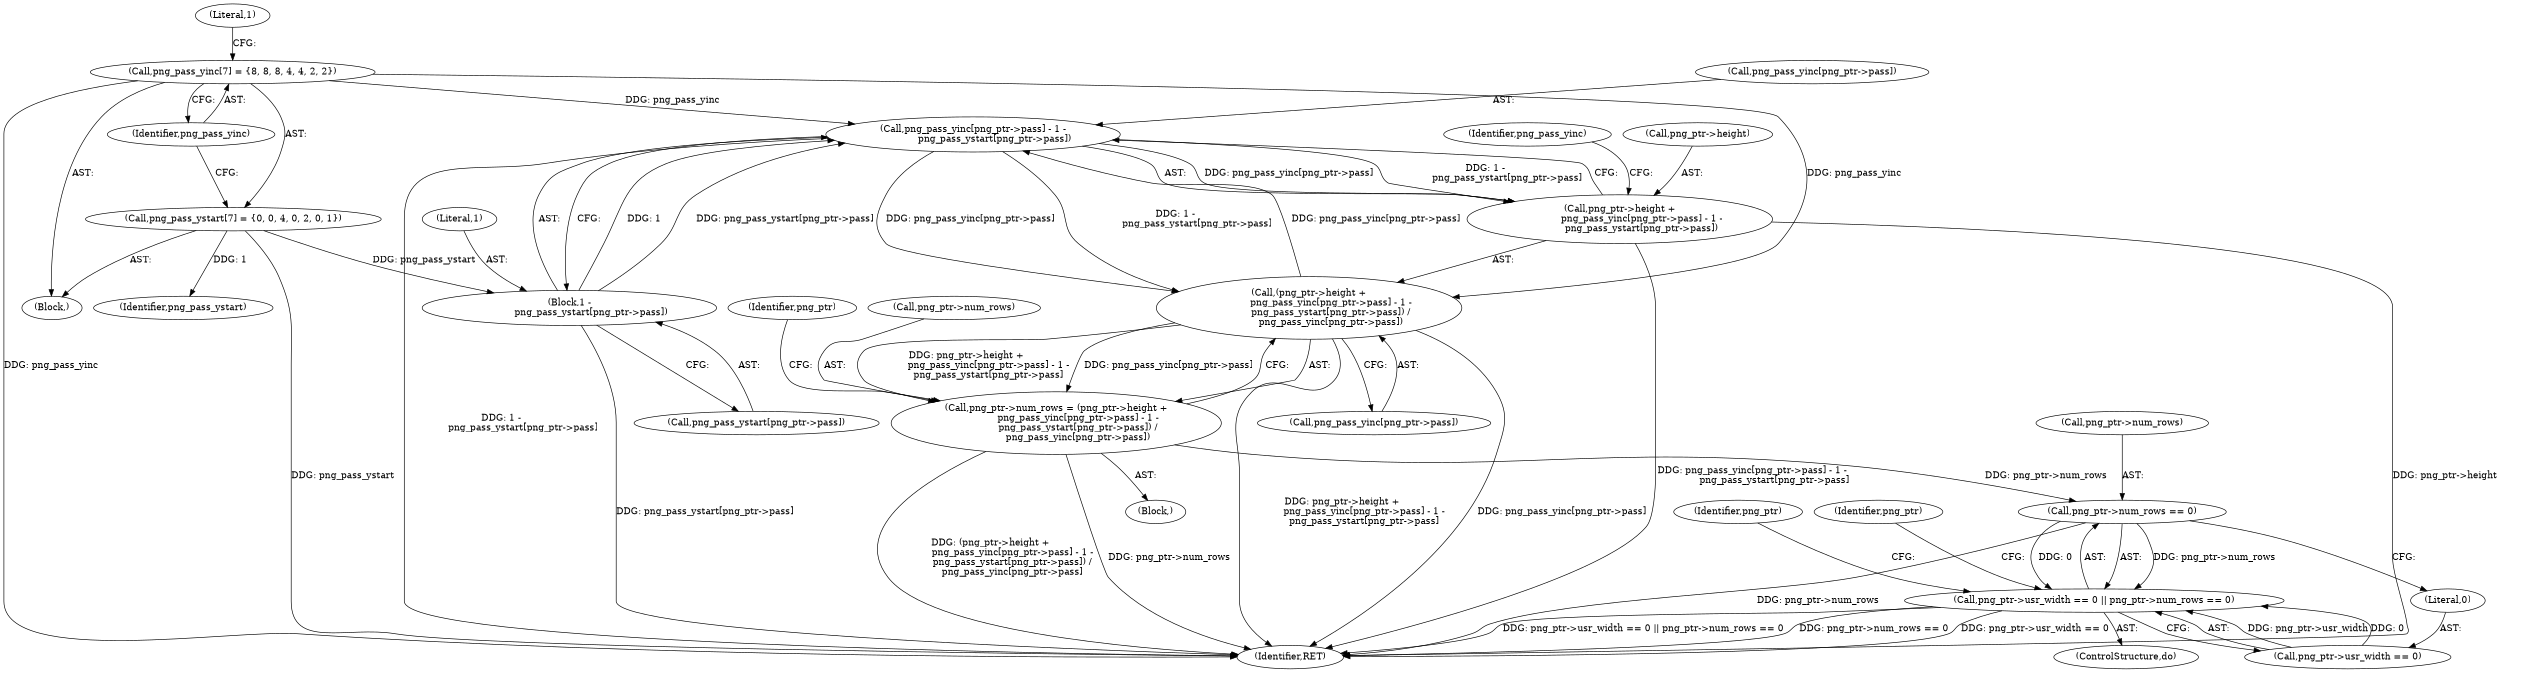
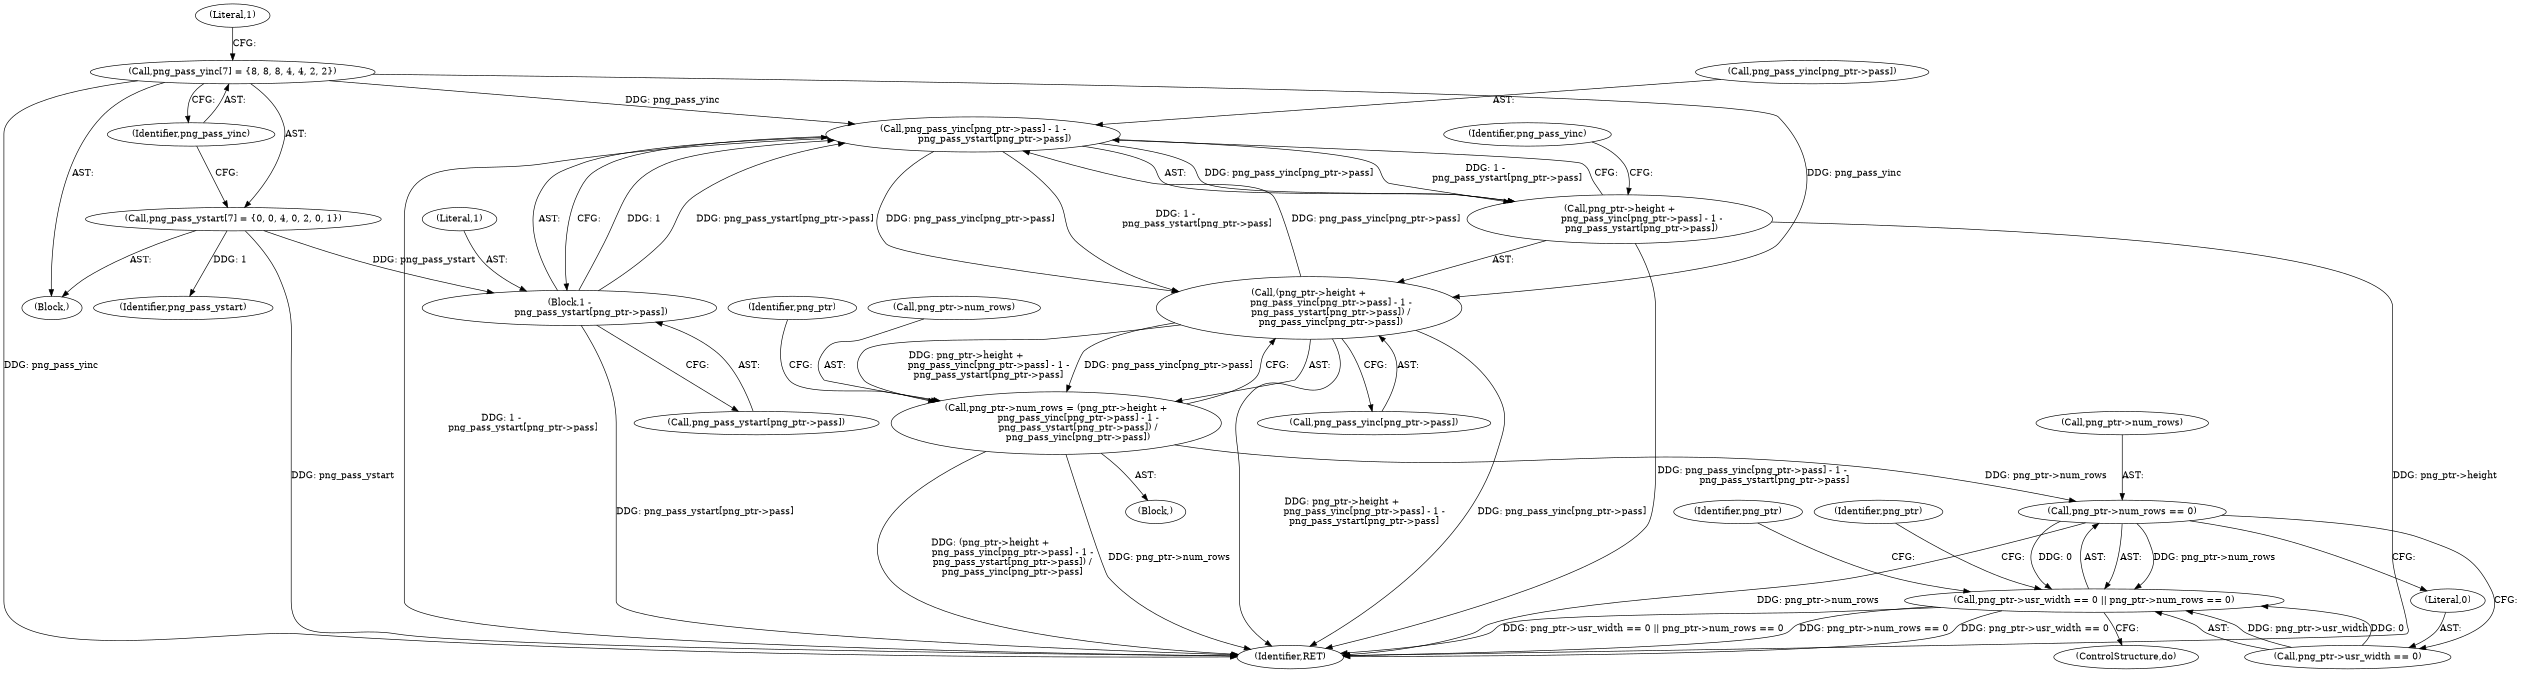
node "(Call,png_ptr->height)": removed
edge "(Call,png_ptr->usr_width == 0 || png_ptr->num_rows == 0)" -> "(ControlStructure,do)": label "AST: " -> "CFG: "
edge "(Call,png_ptr->usr_width == 0 || png_ptr->num_rows == 0)" -> "(Call,png_ptr->usr_width == 0)": now "(Call,png_ptr->num_rows == 0)" -> "(Call,png_ptr->usr_width == 0)"
